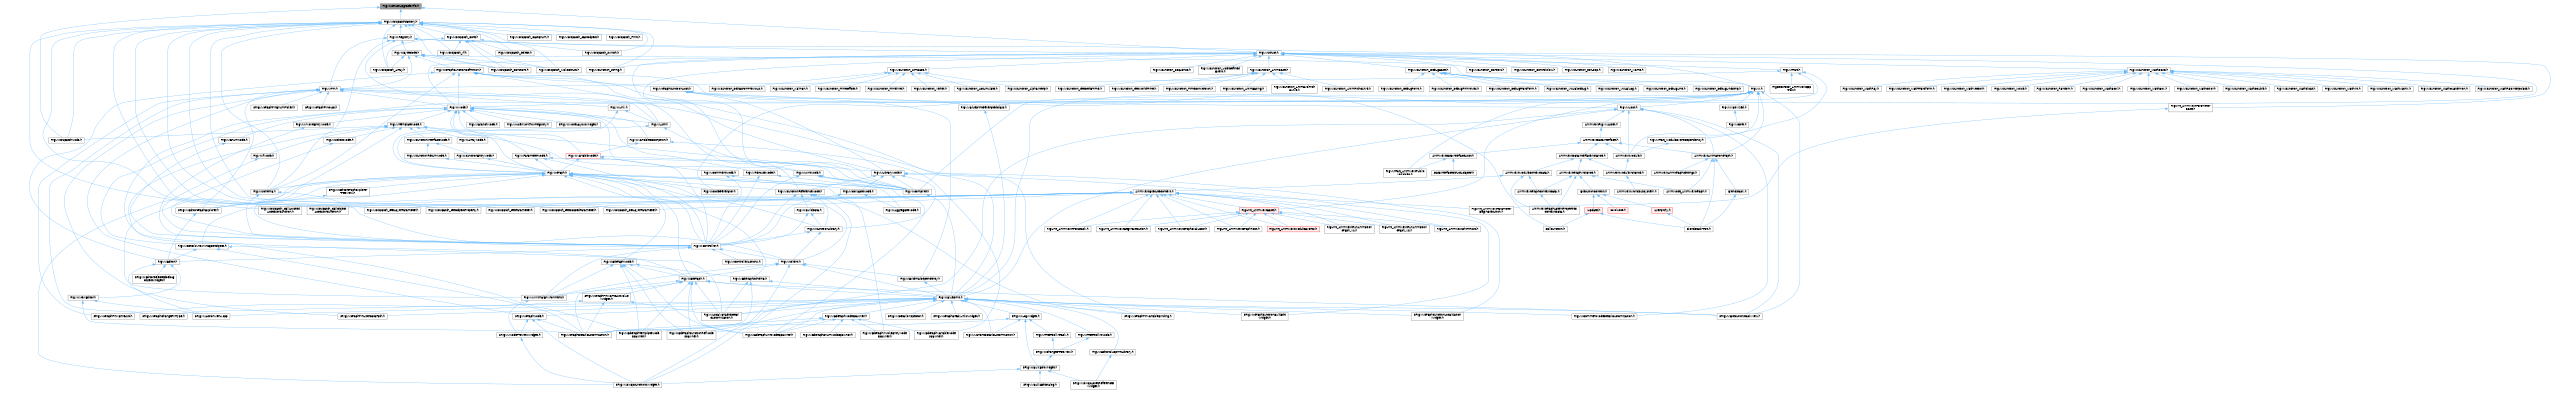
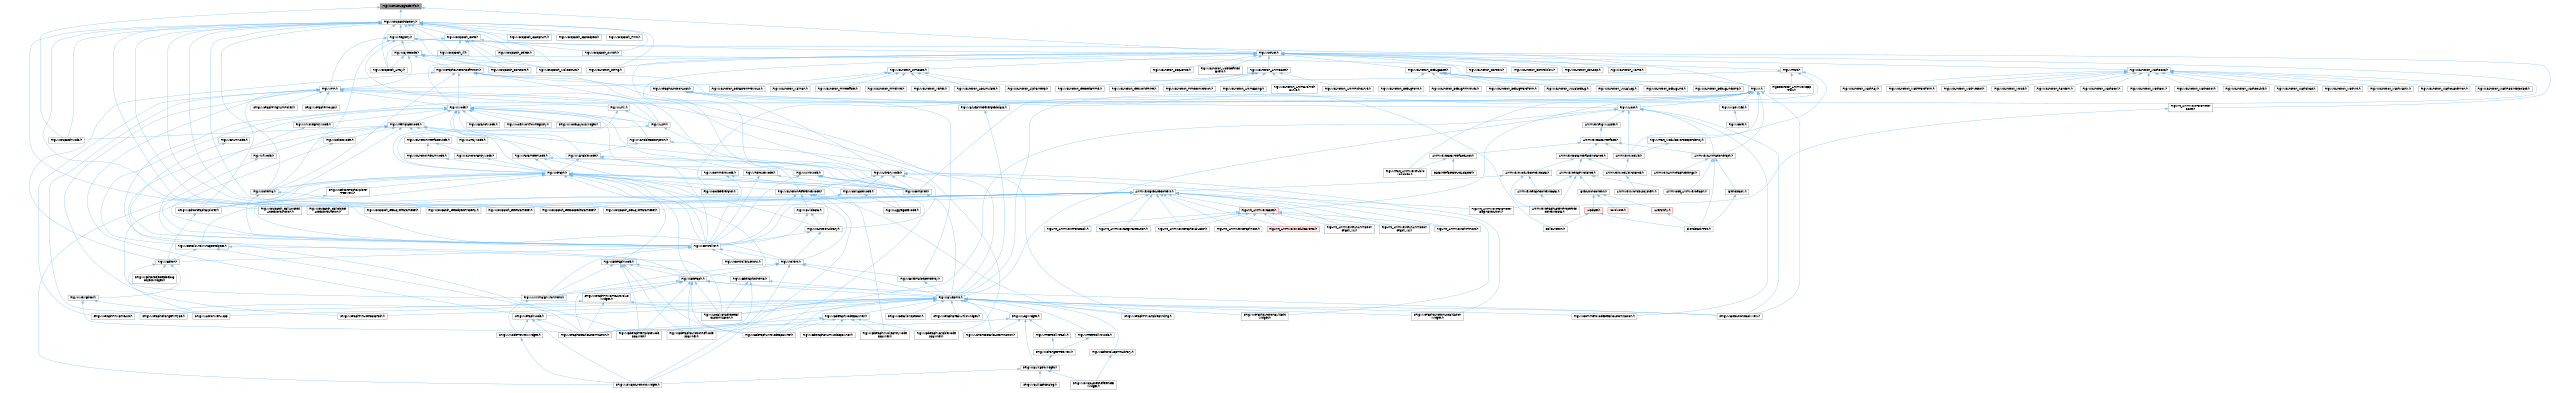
node "RigVMVariableNode.h": color red -> grey40
